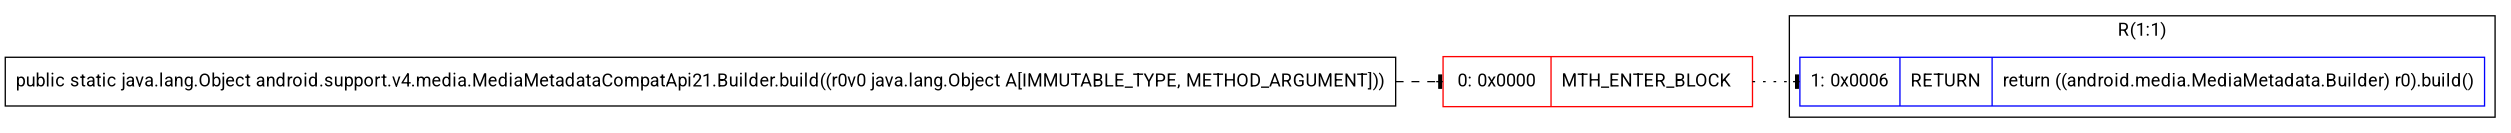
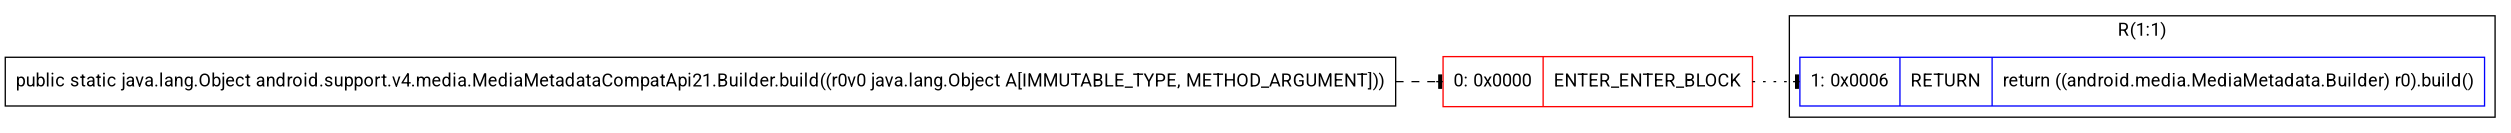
node "0: 0x0000": text "MTH_ENTER_BLOCK" -> "ENTER_ENTER_BLOCK"
